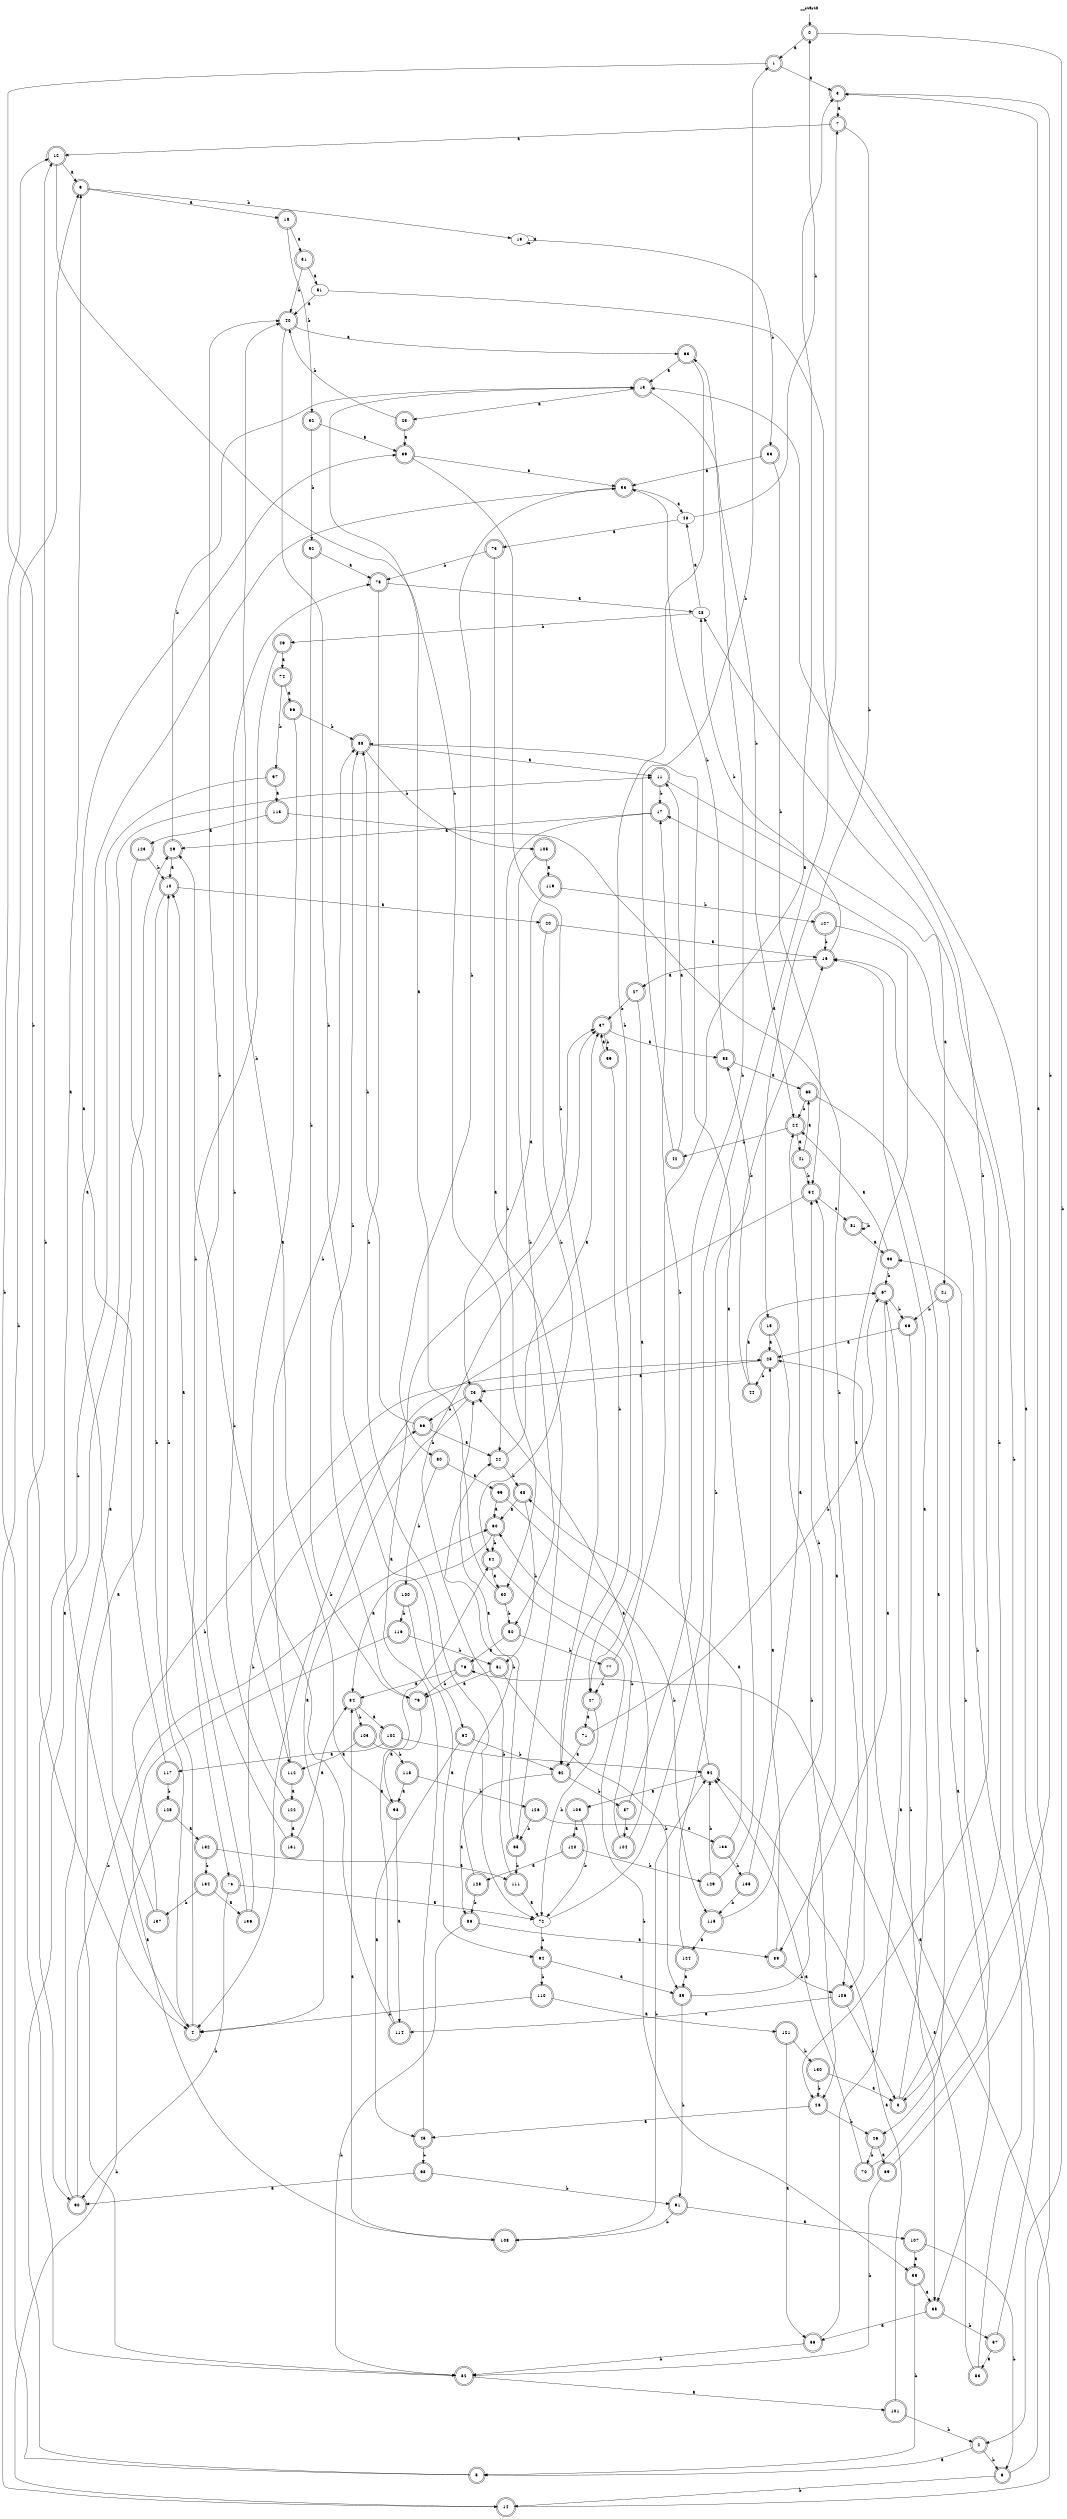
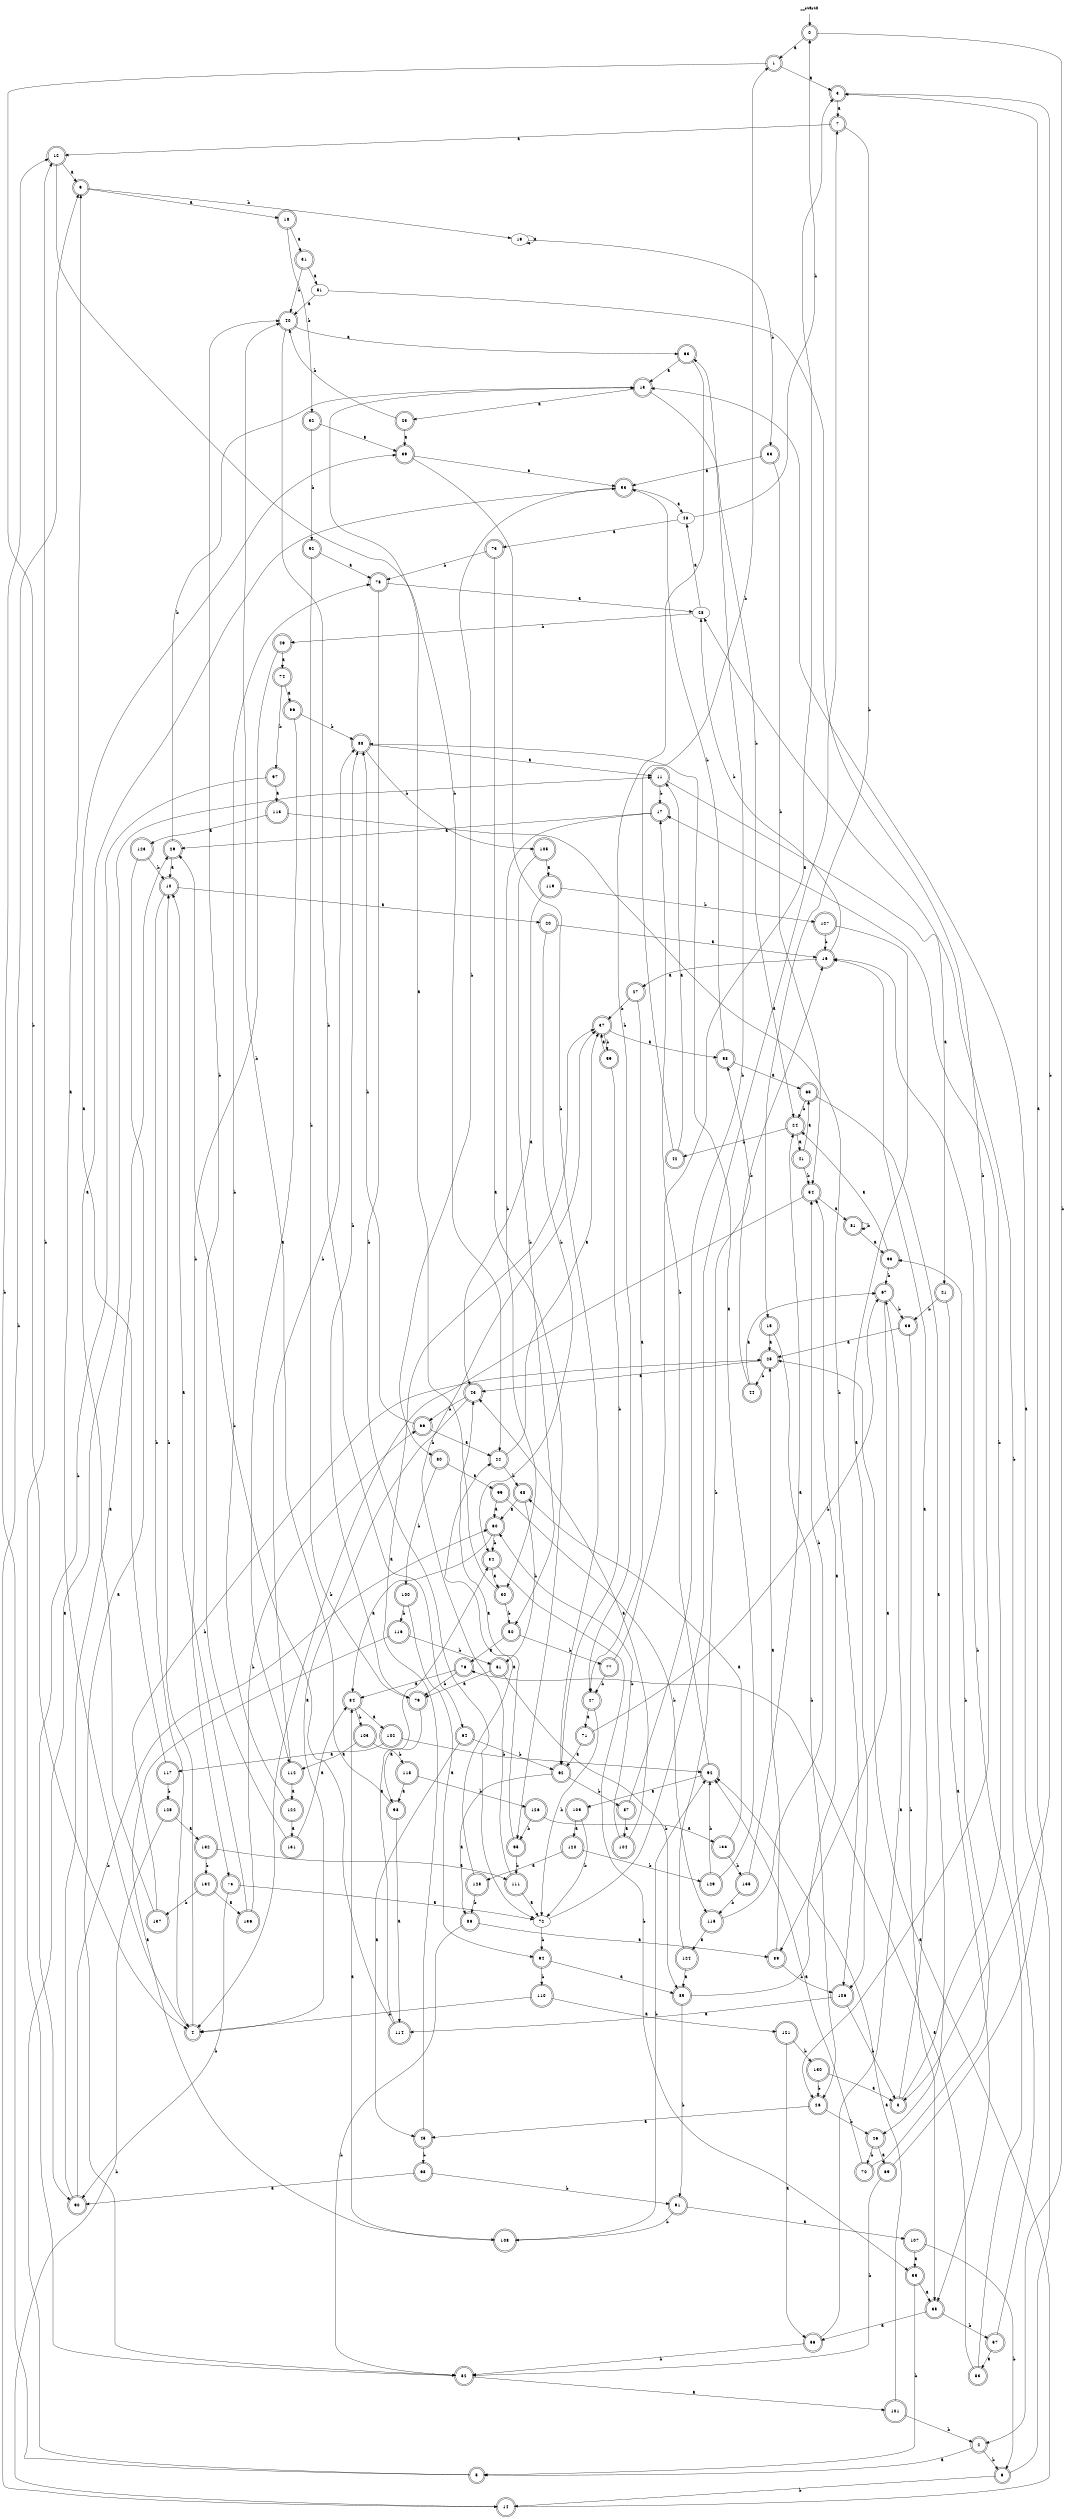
edge "128" -> "22": label "b" -> "a"
